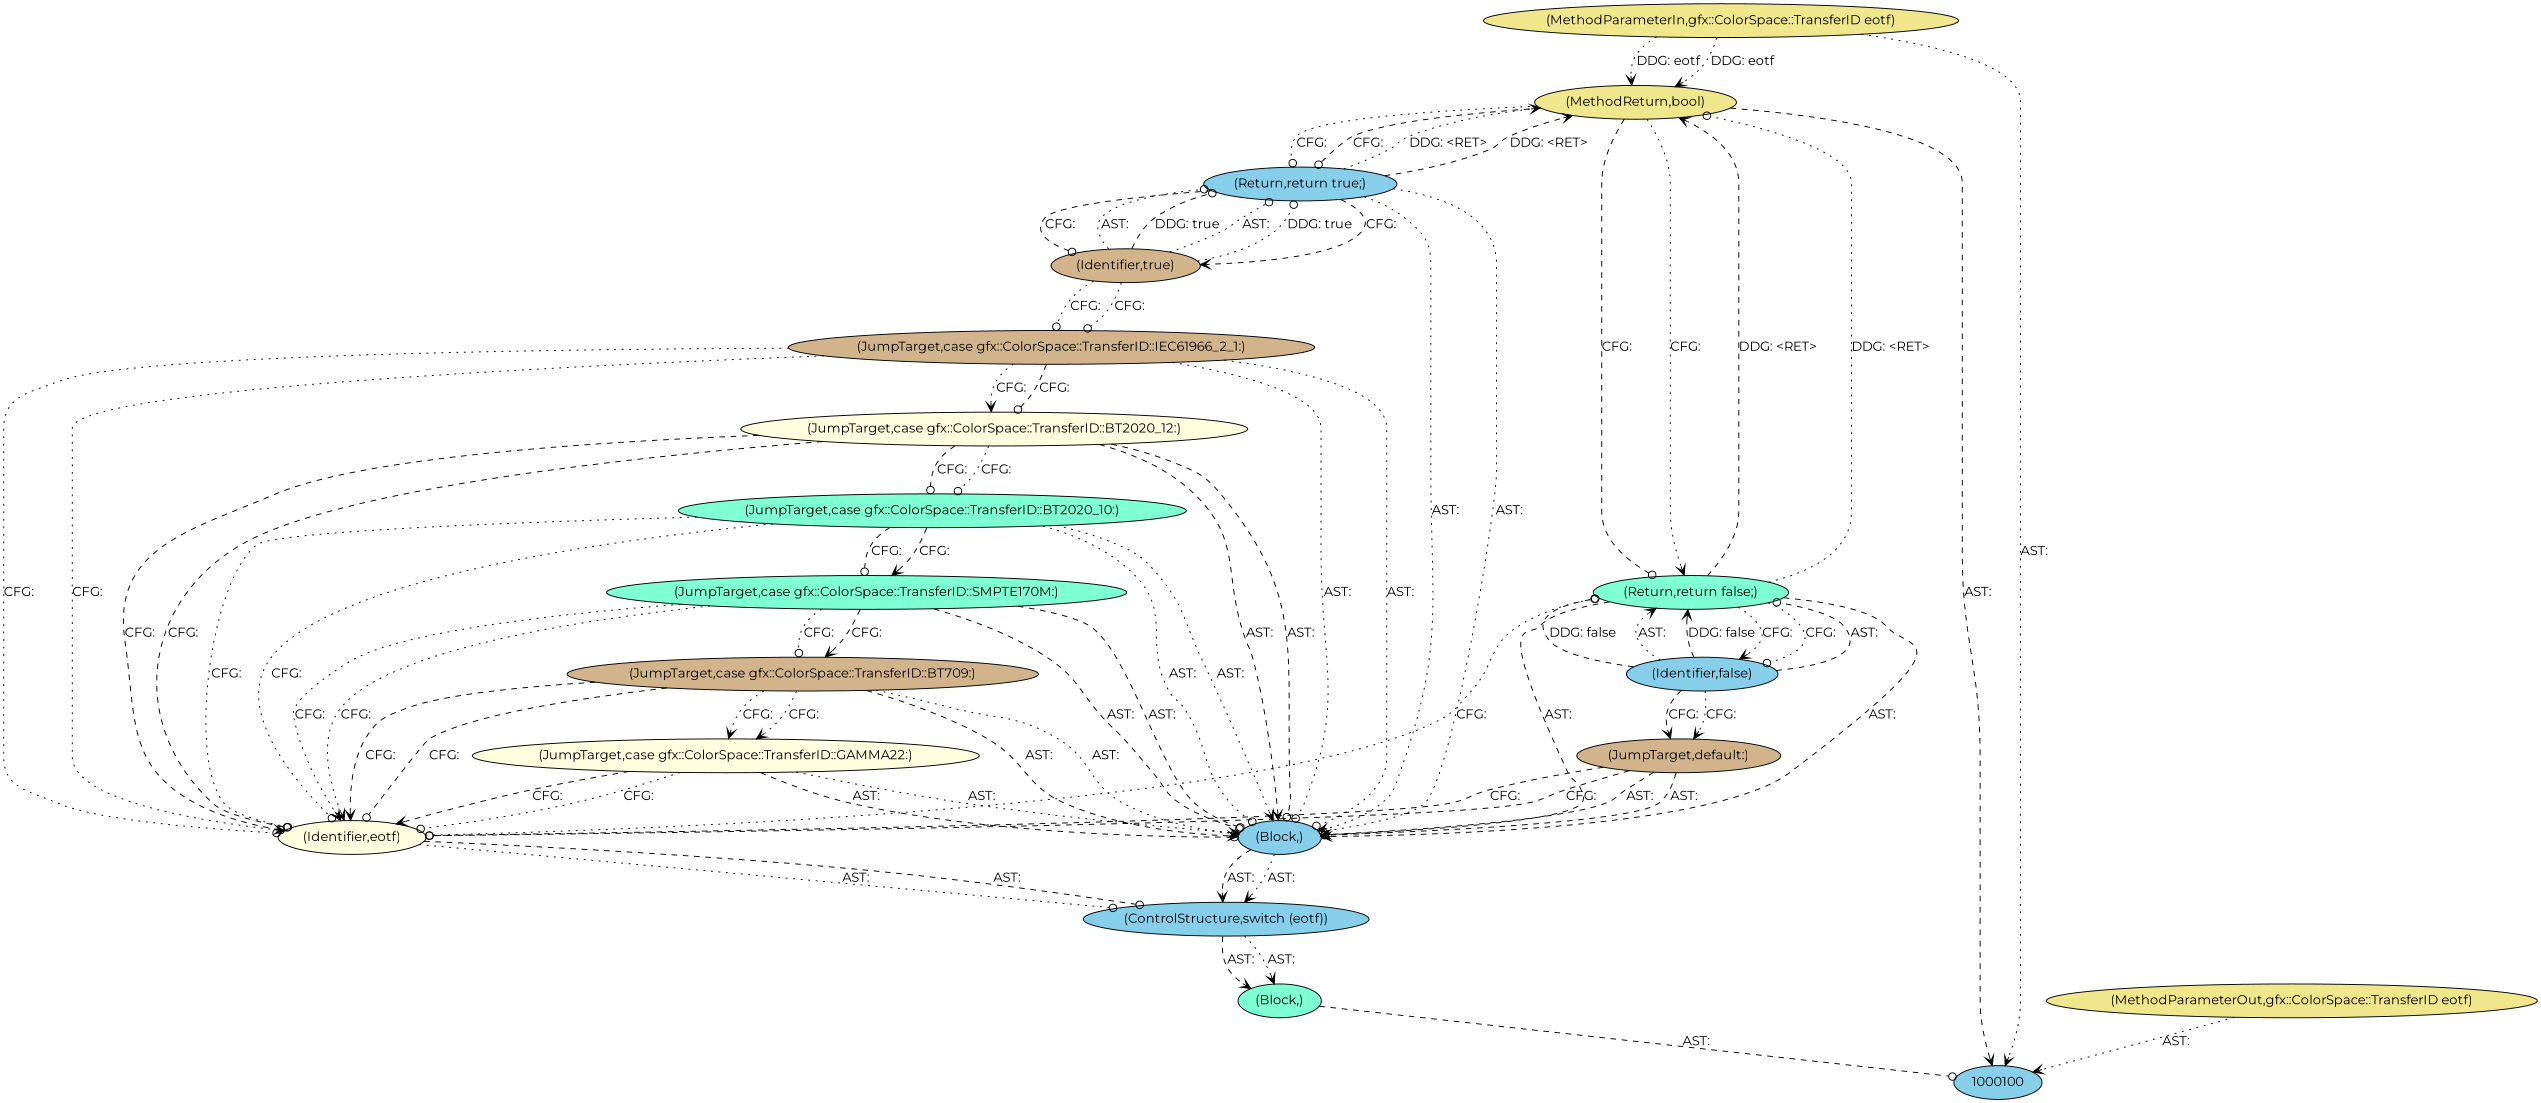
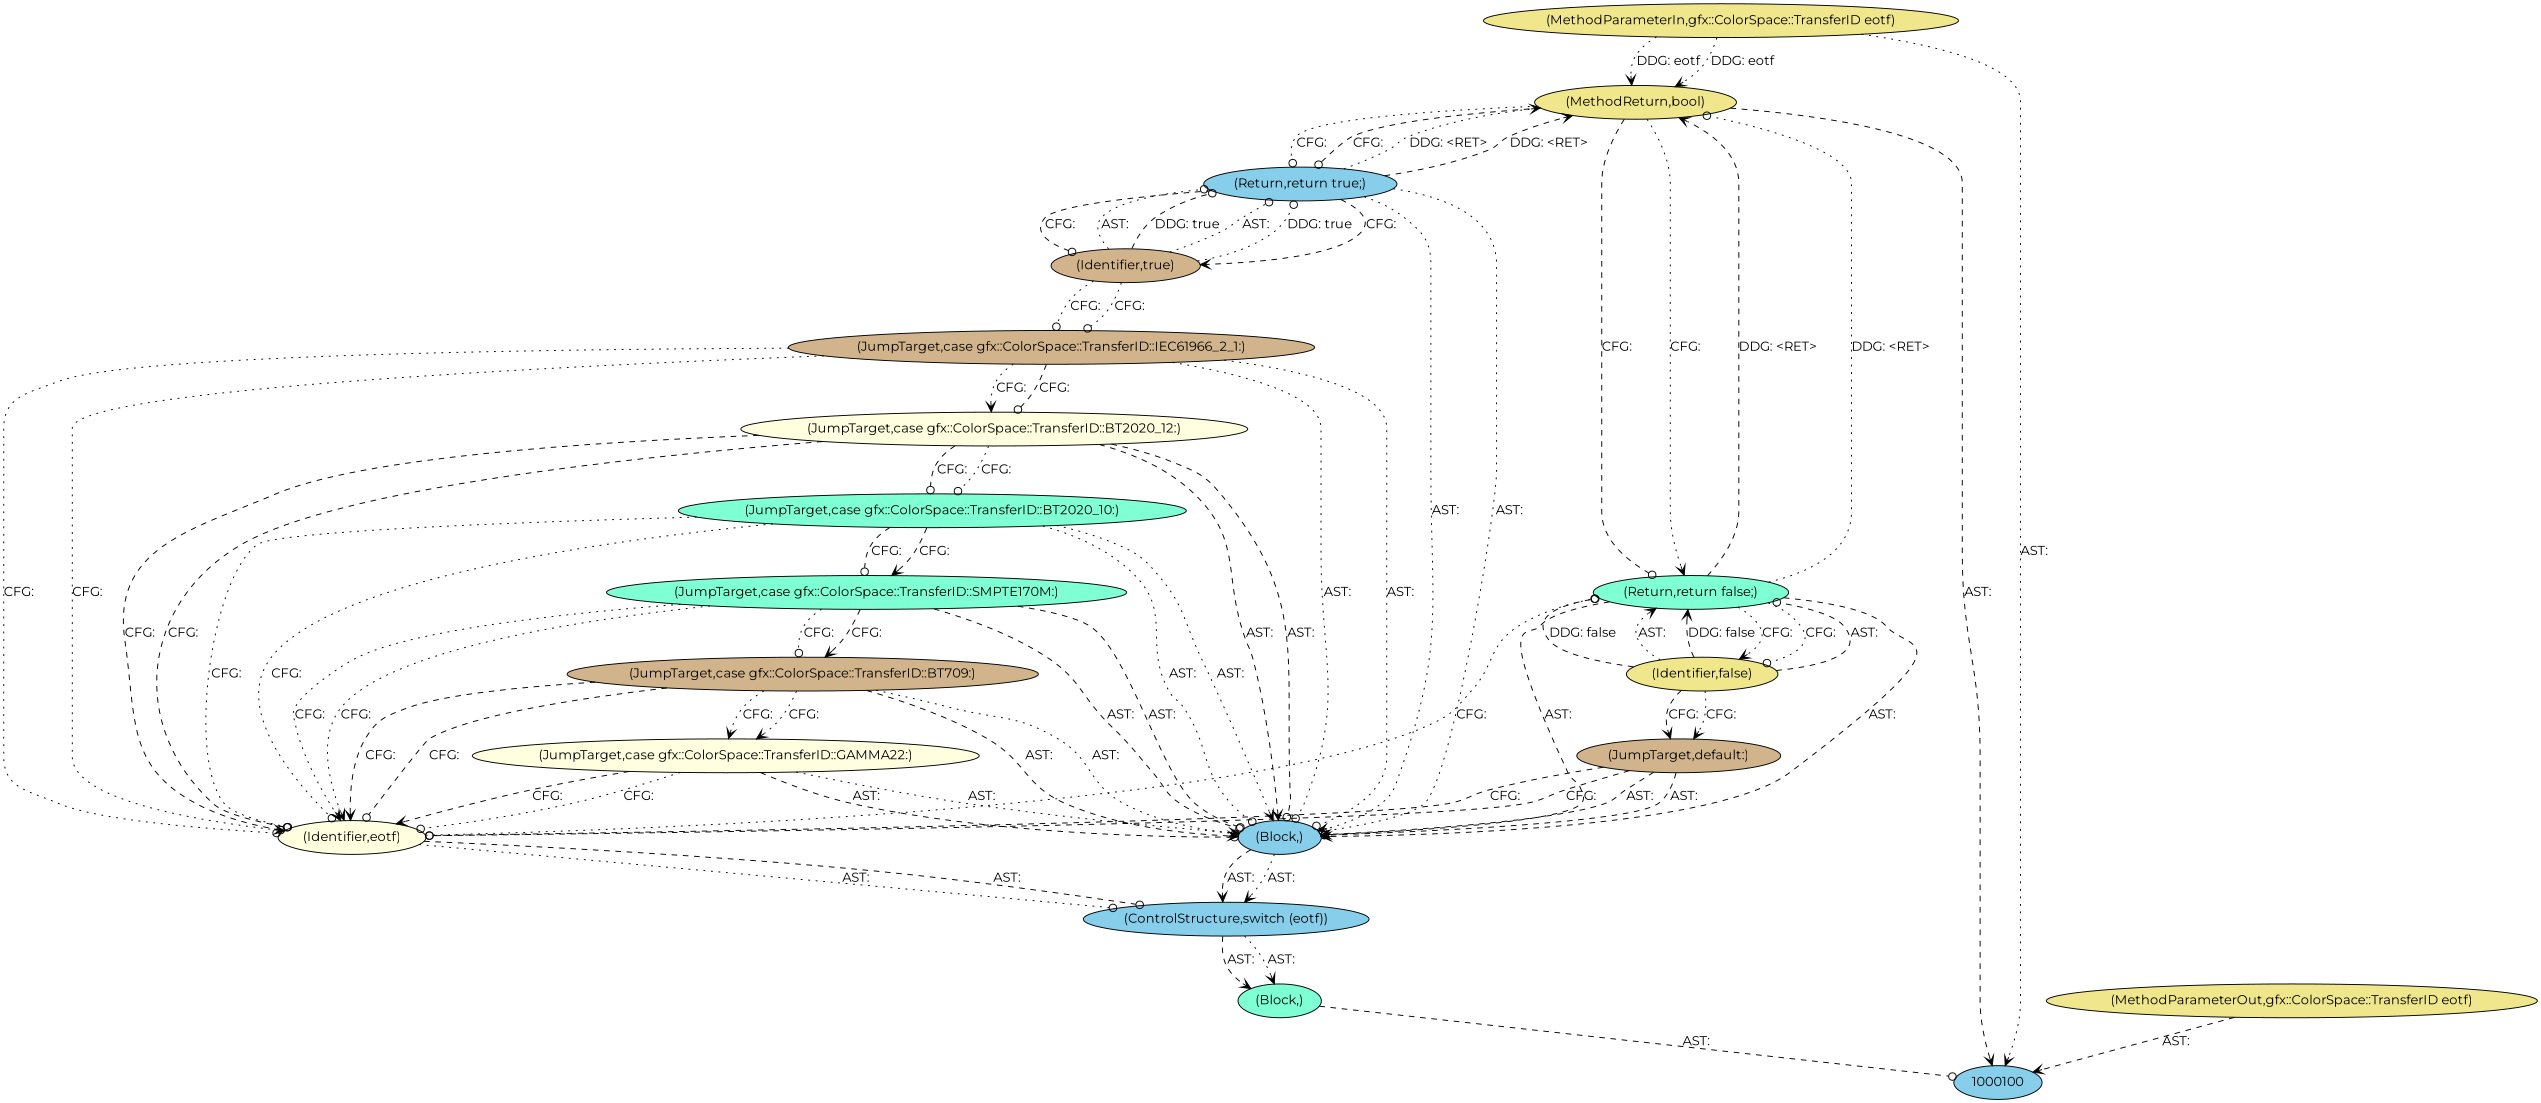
node "(Identifier,false)": fillcolor skyblue -> khaki
edge "(MethodParameterOut,gfx::ColorSpace::TransferID eotf)" -> "1000100": style dotted -> dashed
